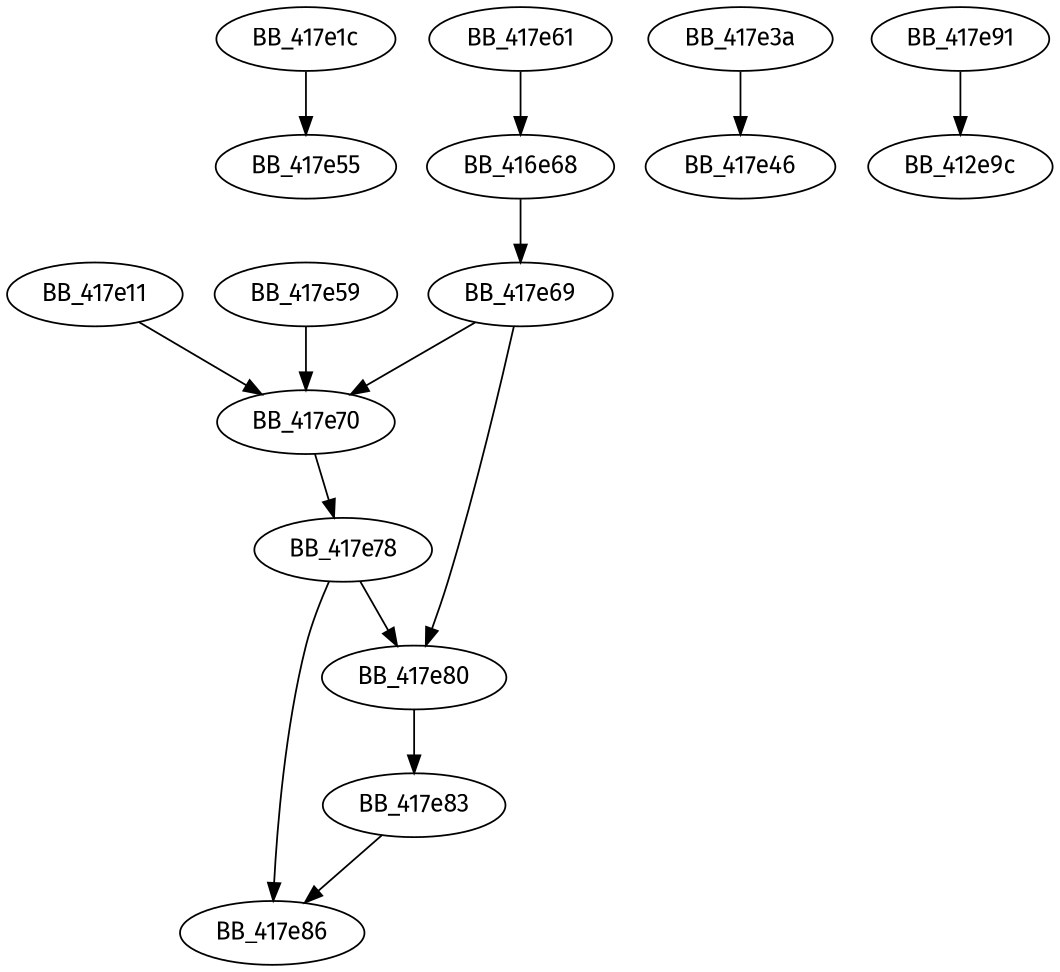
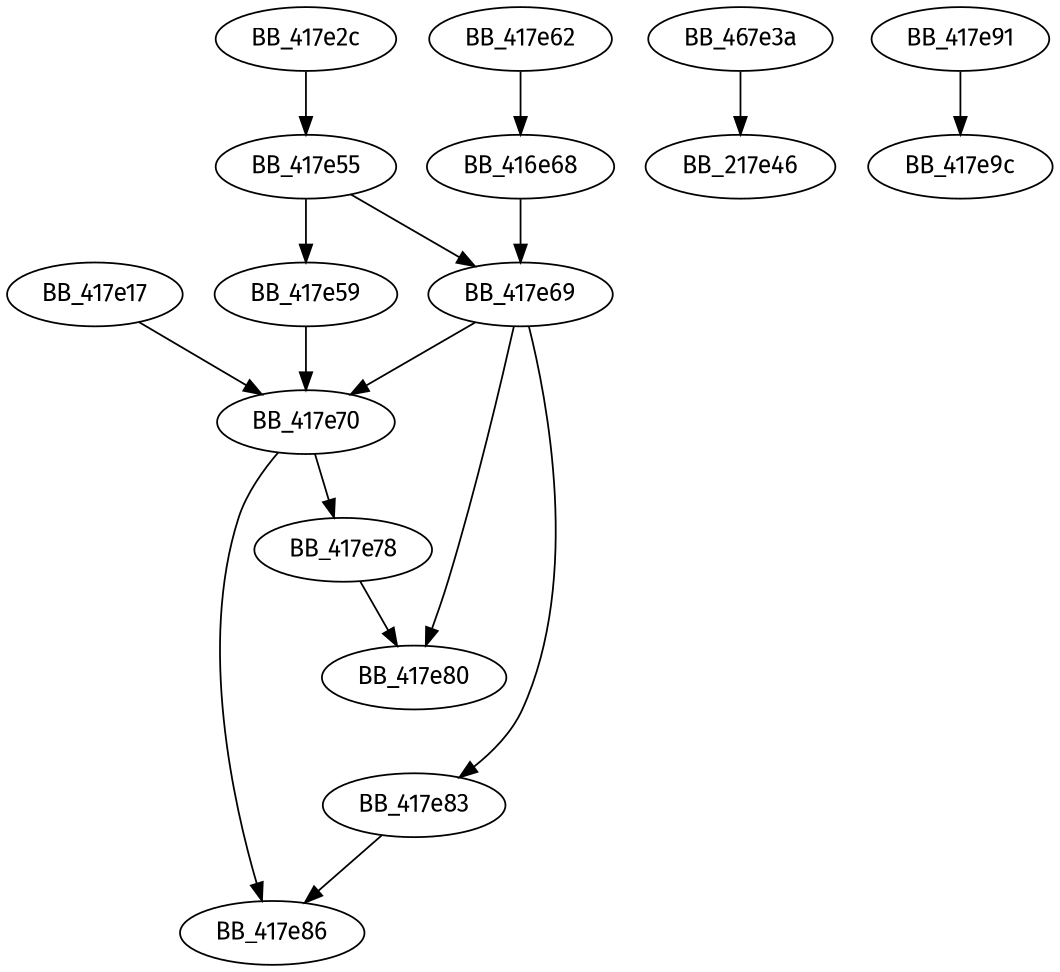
node "BB_417e1c": label "BB_417e1c" -> "BB_417e2c"
node "BB_417e61": label "BB_417e61" -> "BB_417e62"
node "BB_417e3a": label "BB_417e3a" -> "BB_467e3a"
node "BB_417e46": label "BB_417e46" -> "BB_217e46"
node "BB_412e9c": label "BB_412e9c" -> "BB_417e9c"
edge "BB_417e55" -> "BB_417e59": added
edge "BB_417e55" -> "BB_417e69": added
node "BB_417e11": label "BB_417e11" -> "BB_417e17"
edge "BB_417e78" -> "BB_417e86": now "BB_417e70" -> "BB_417e86"
edge "BB_417e80" -> "BB_417e83": now "BB_417e69" -> "BB_417e83"
